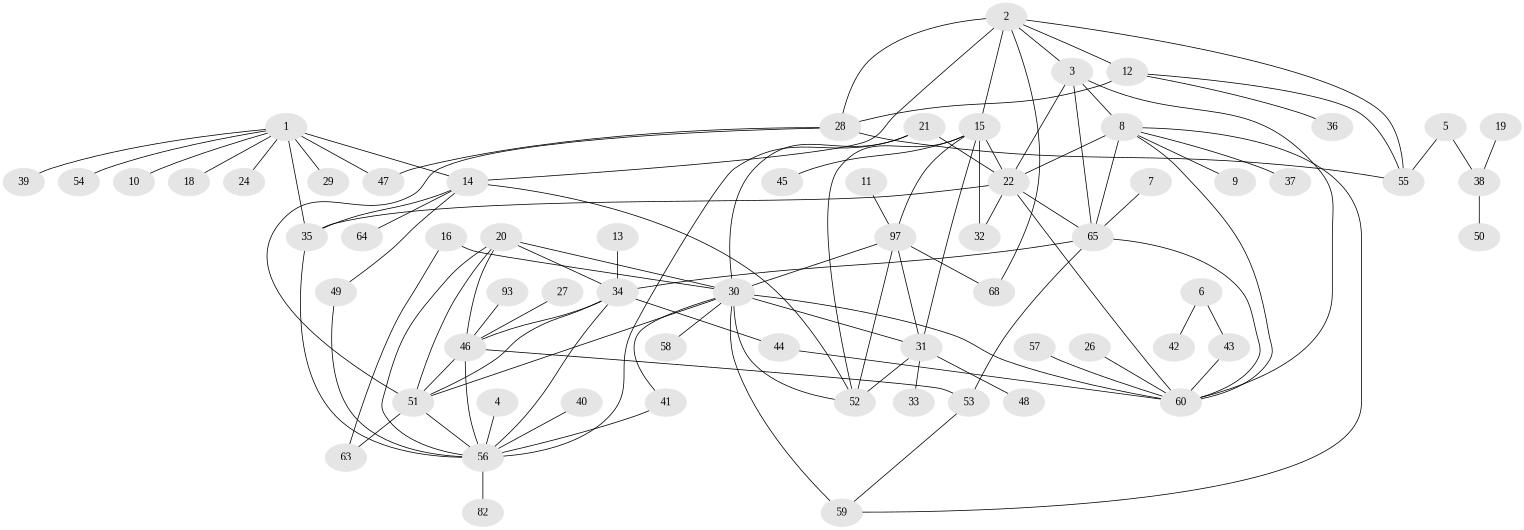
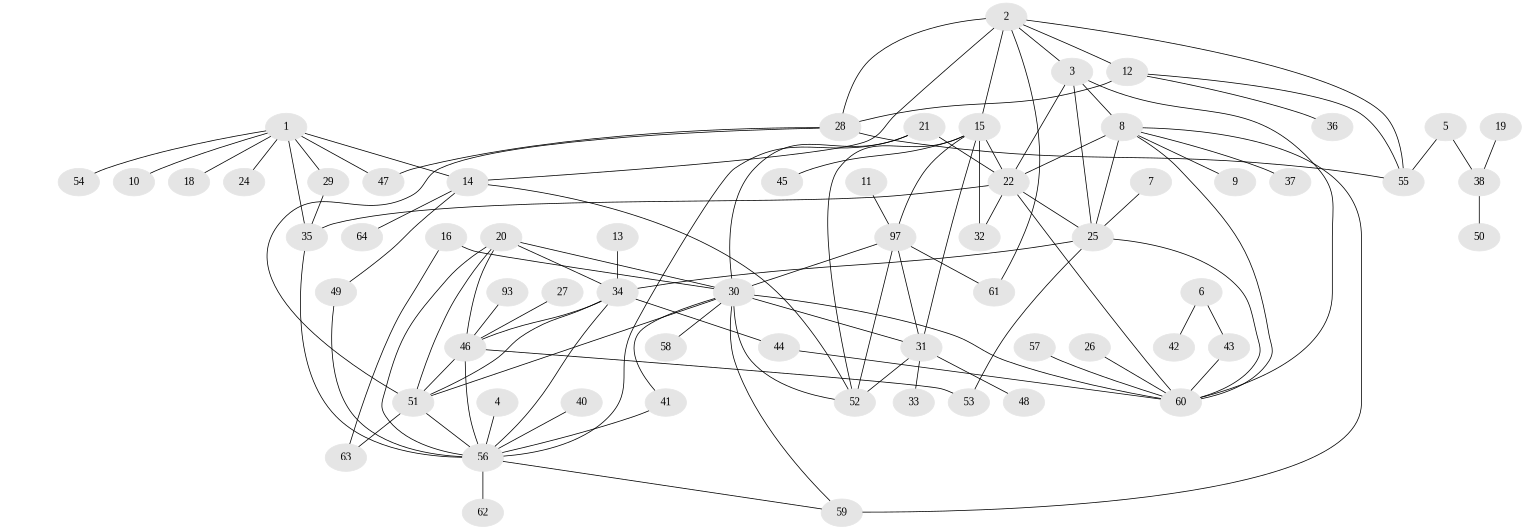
node "39": removed
edge "14" -- "35": now "29" -- "35"
node "65": label "65" -> "25"
node "68": label "68" -> "61"
edge "53" -- "59": now "56" -- "59"
node "82": label "82" -> "62"
